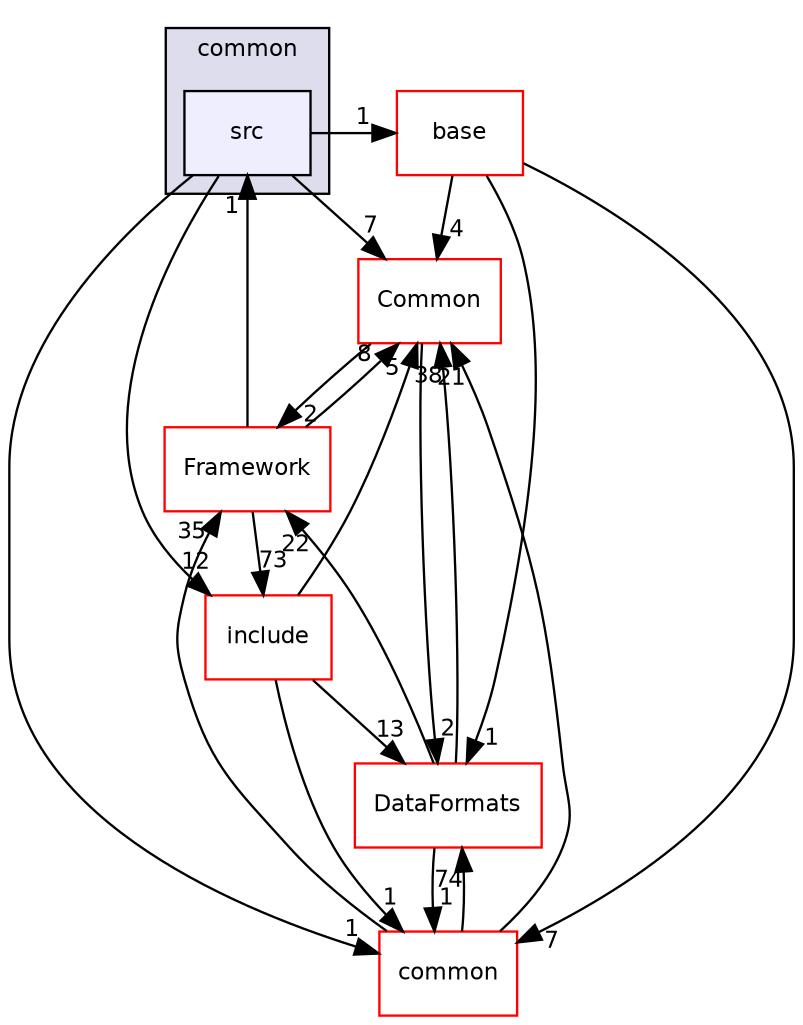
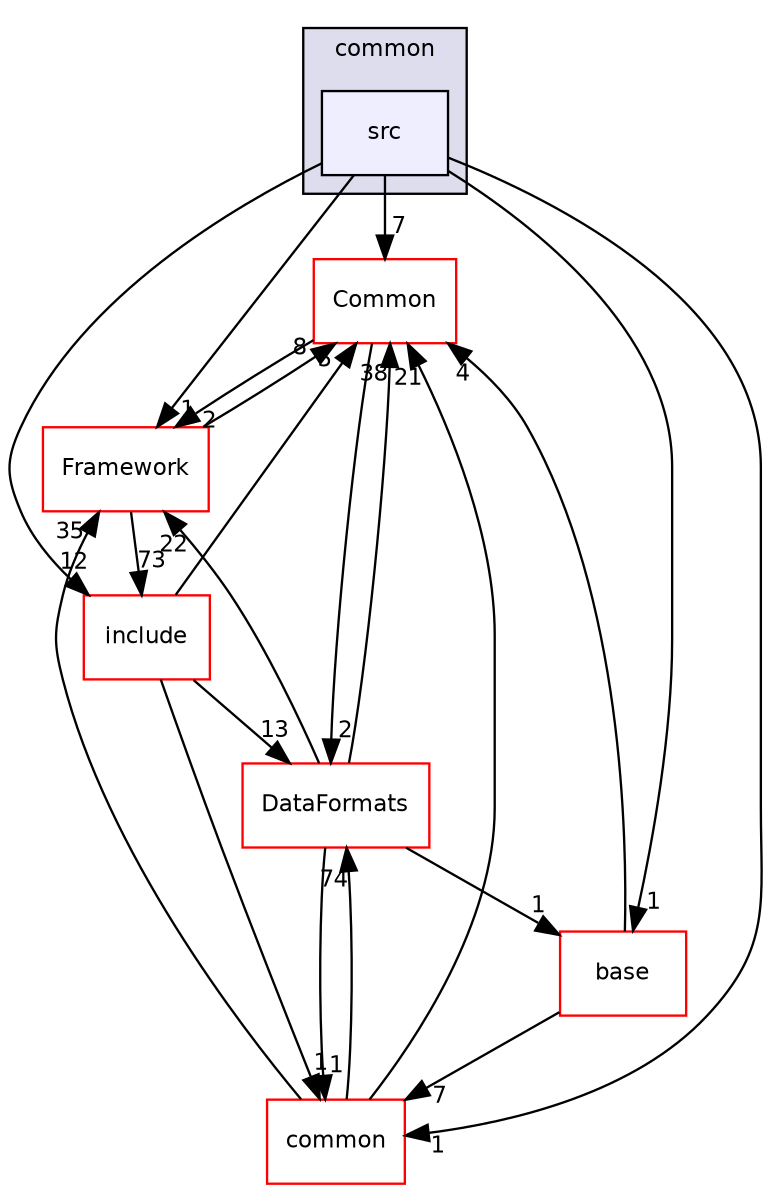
edge "Framework" -> "src": reversed
edge "base" -> "DataFormats": reversed
